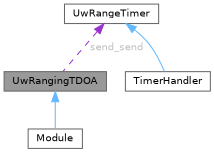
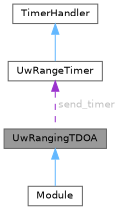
edge "UwRangingTDOA" -> "UwRangeTimer": label " send_send" -> " send_timer"
edge "TimerHandler" -> "UwRangeTimer": reversed
